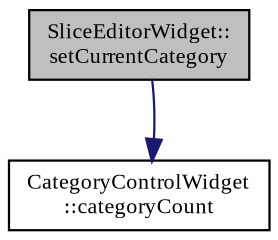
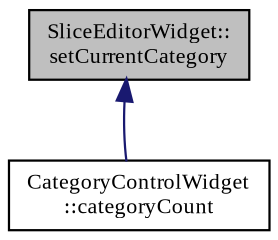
edge "SliceEditorWidget:: setCurrentCategory" -> "CategoryControlWidget ::categoryCount": reversed
